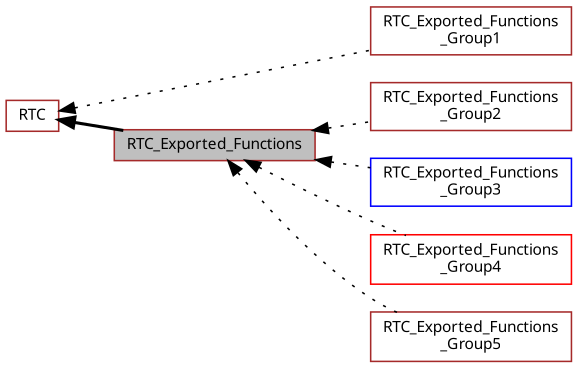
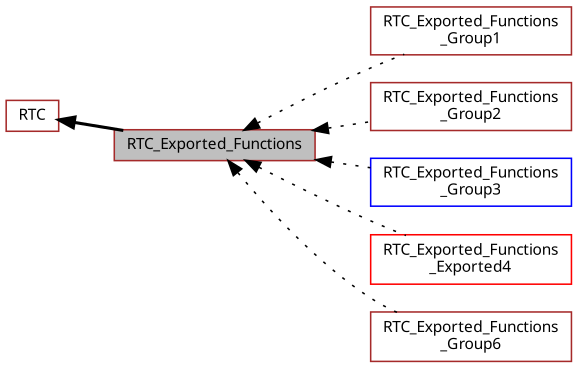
edge "RTC_Exported_Functions _Group1" -> "RTC": now "RTC_Exported_Functions _Group1" -> "RTC_Exported_Functions"
node "RTC_Exported_Functions _Group4": label "RTC_Exported_Functions _Group4" -> "RTC_Exported_Functions _Exported4"
node "RTC_Exported_Functions _Group5": label "RTC_Exported_Functions _Group5" -> "RTC_Exported_Functions _Group6"
